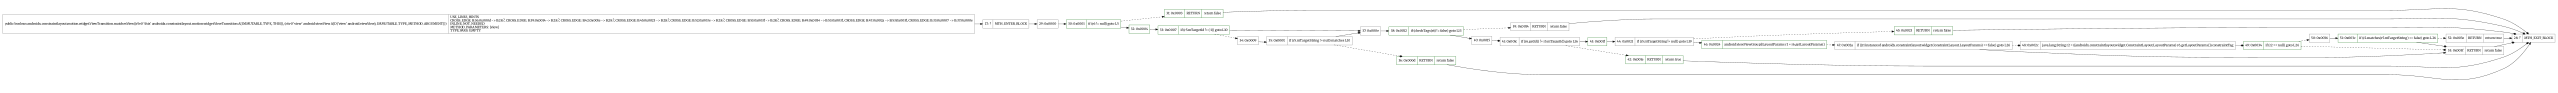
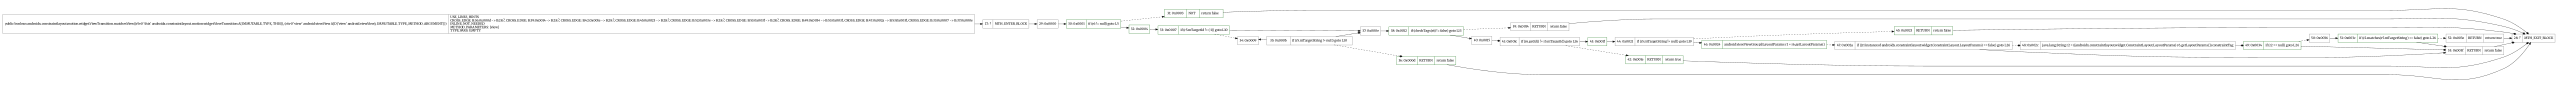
node "31: 0x0003": text "RETURN" -> "NOT"
node "35: 0x000b": text "if (r5.mTargetString != null) matches L10" -> "if (r5.mTargetString != null) goto L10"
edge "34: 0x0009" -> "35: 0x000b": reversed
edge "49: 0x0034" -> "53: 0x003f": style dashed -> solid
